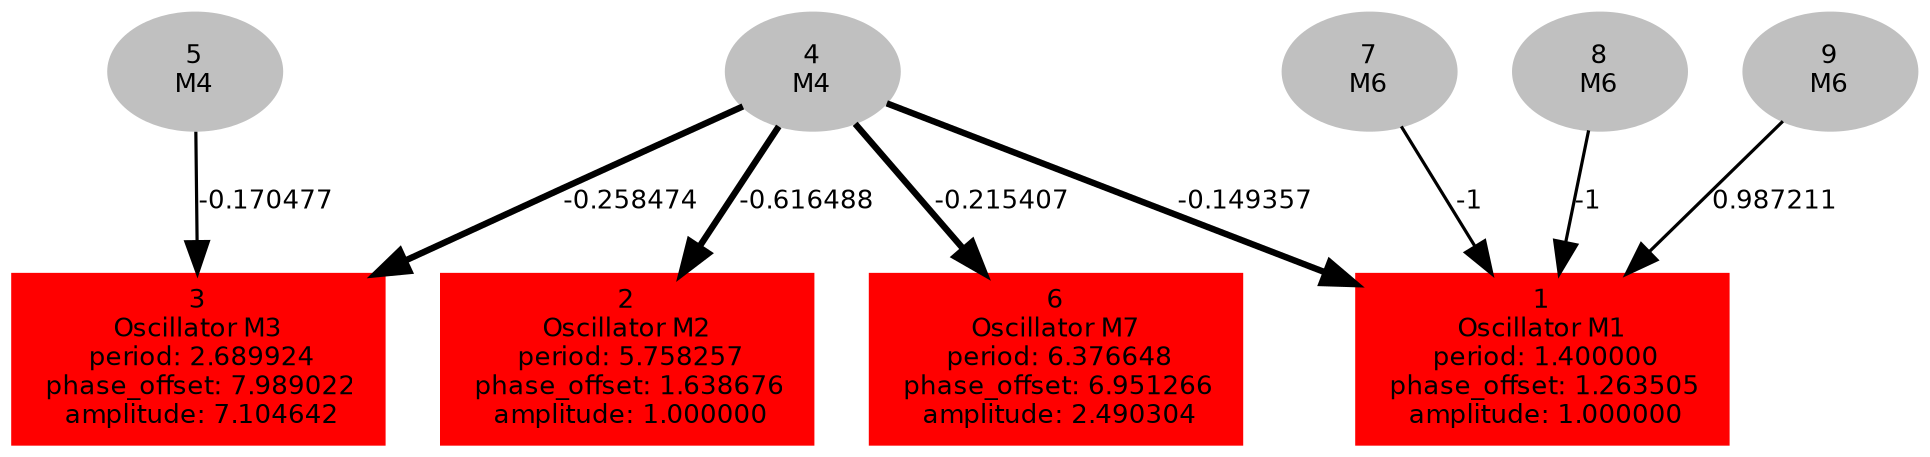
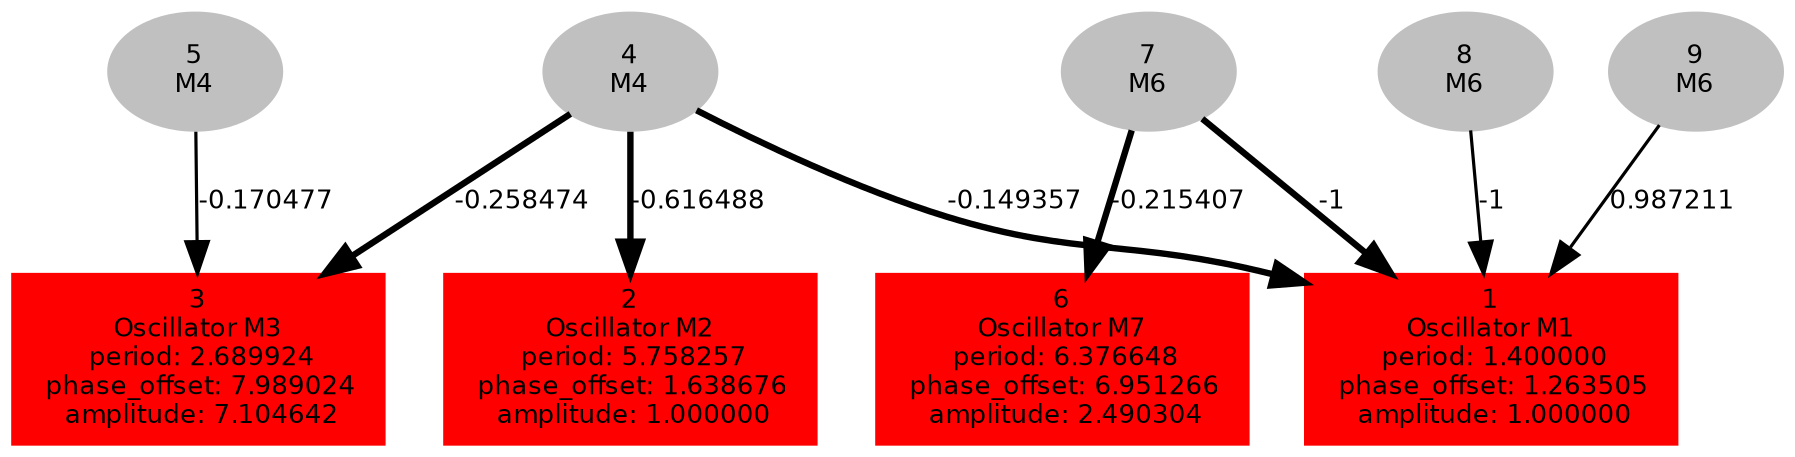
edge "4" -> "6": now "7" -> "6"
edge "7" -> "1": style solid -> bold
node "3": text "phase_offset: 7.989022" -> "phase_offset: 7.989024"
